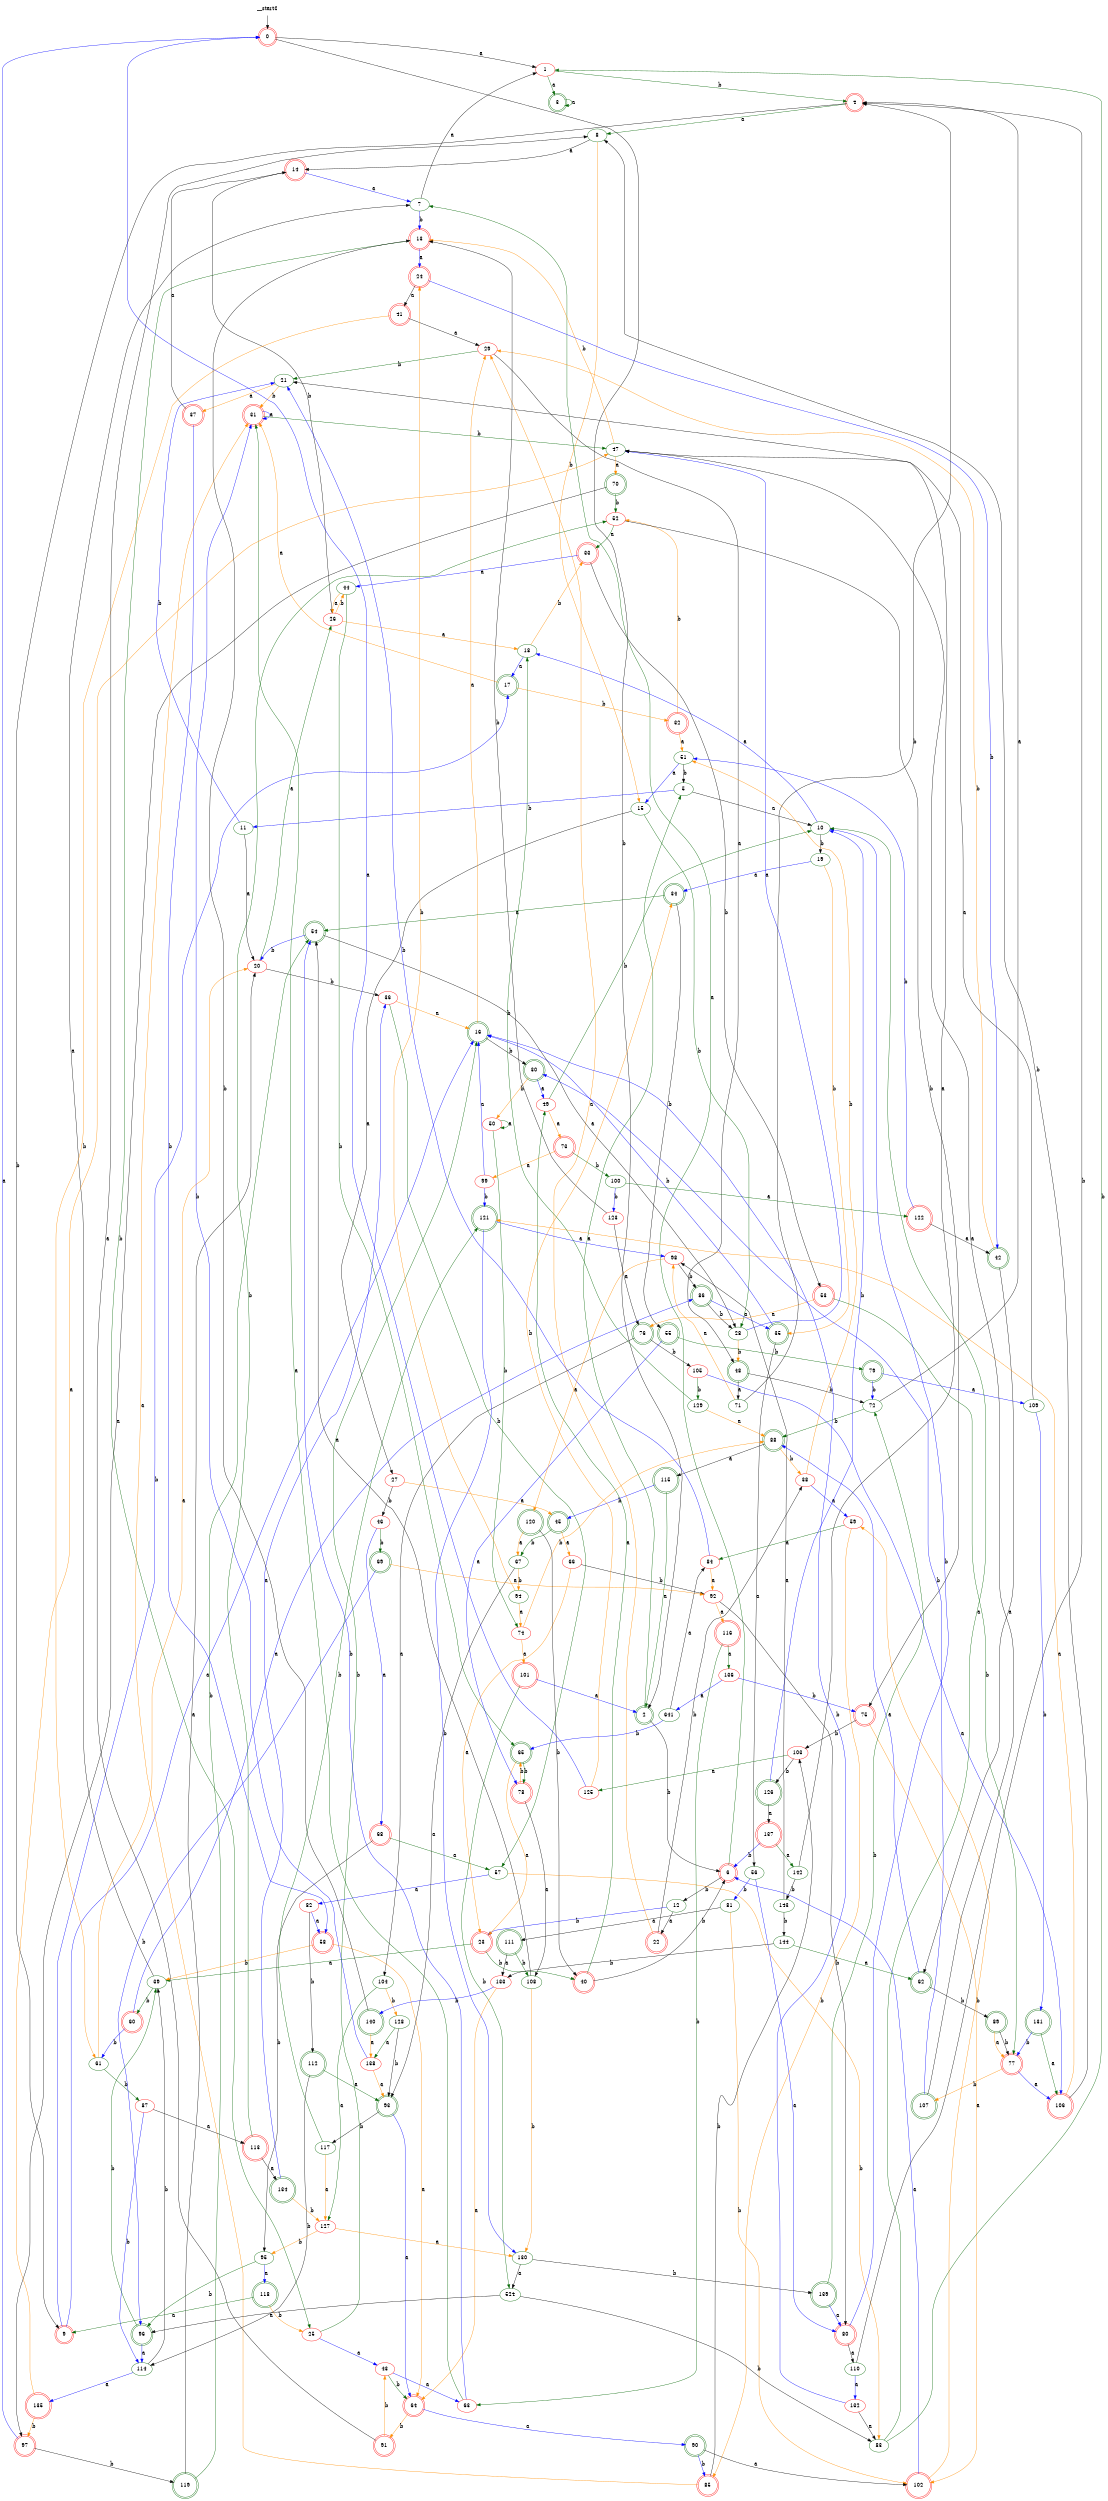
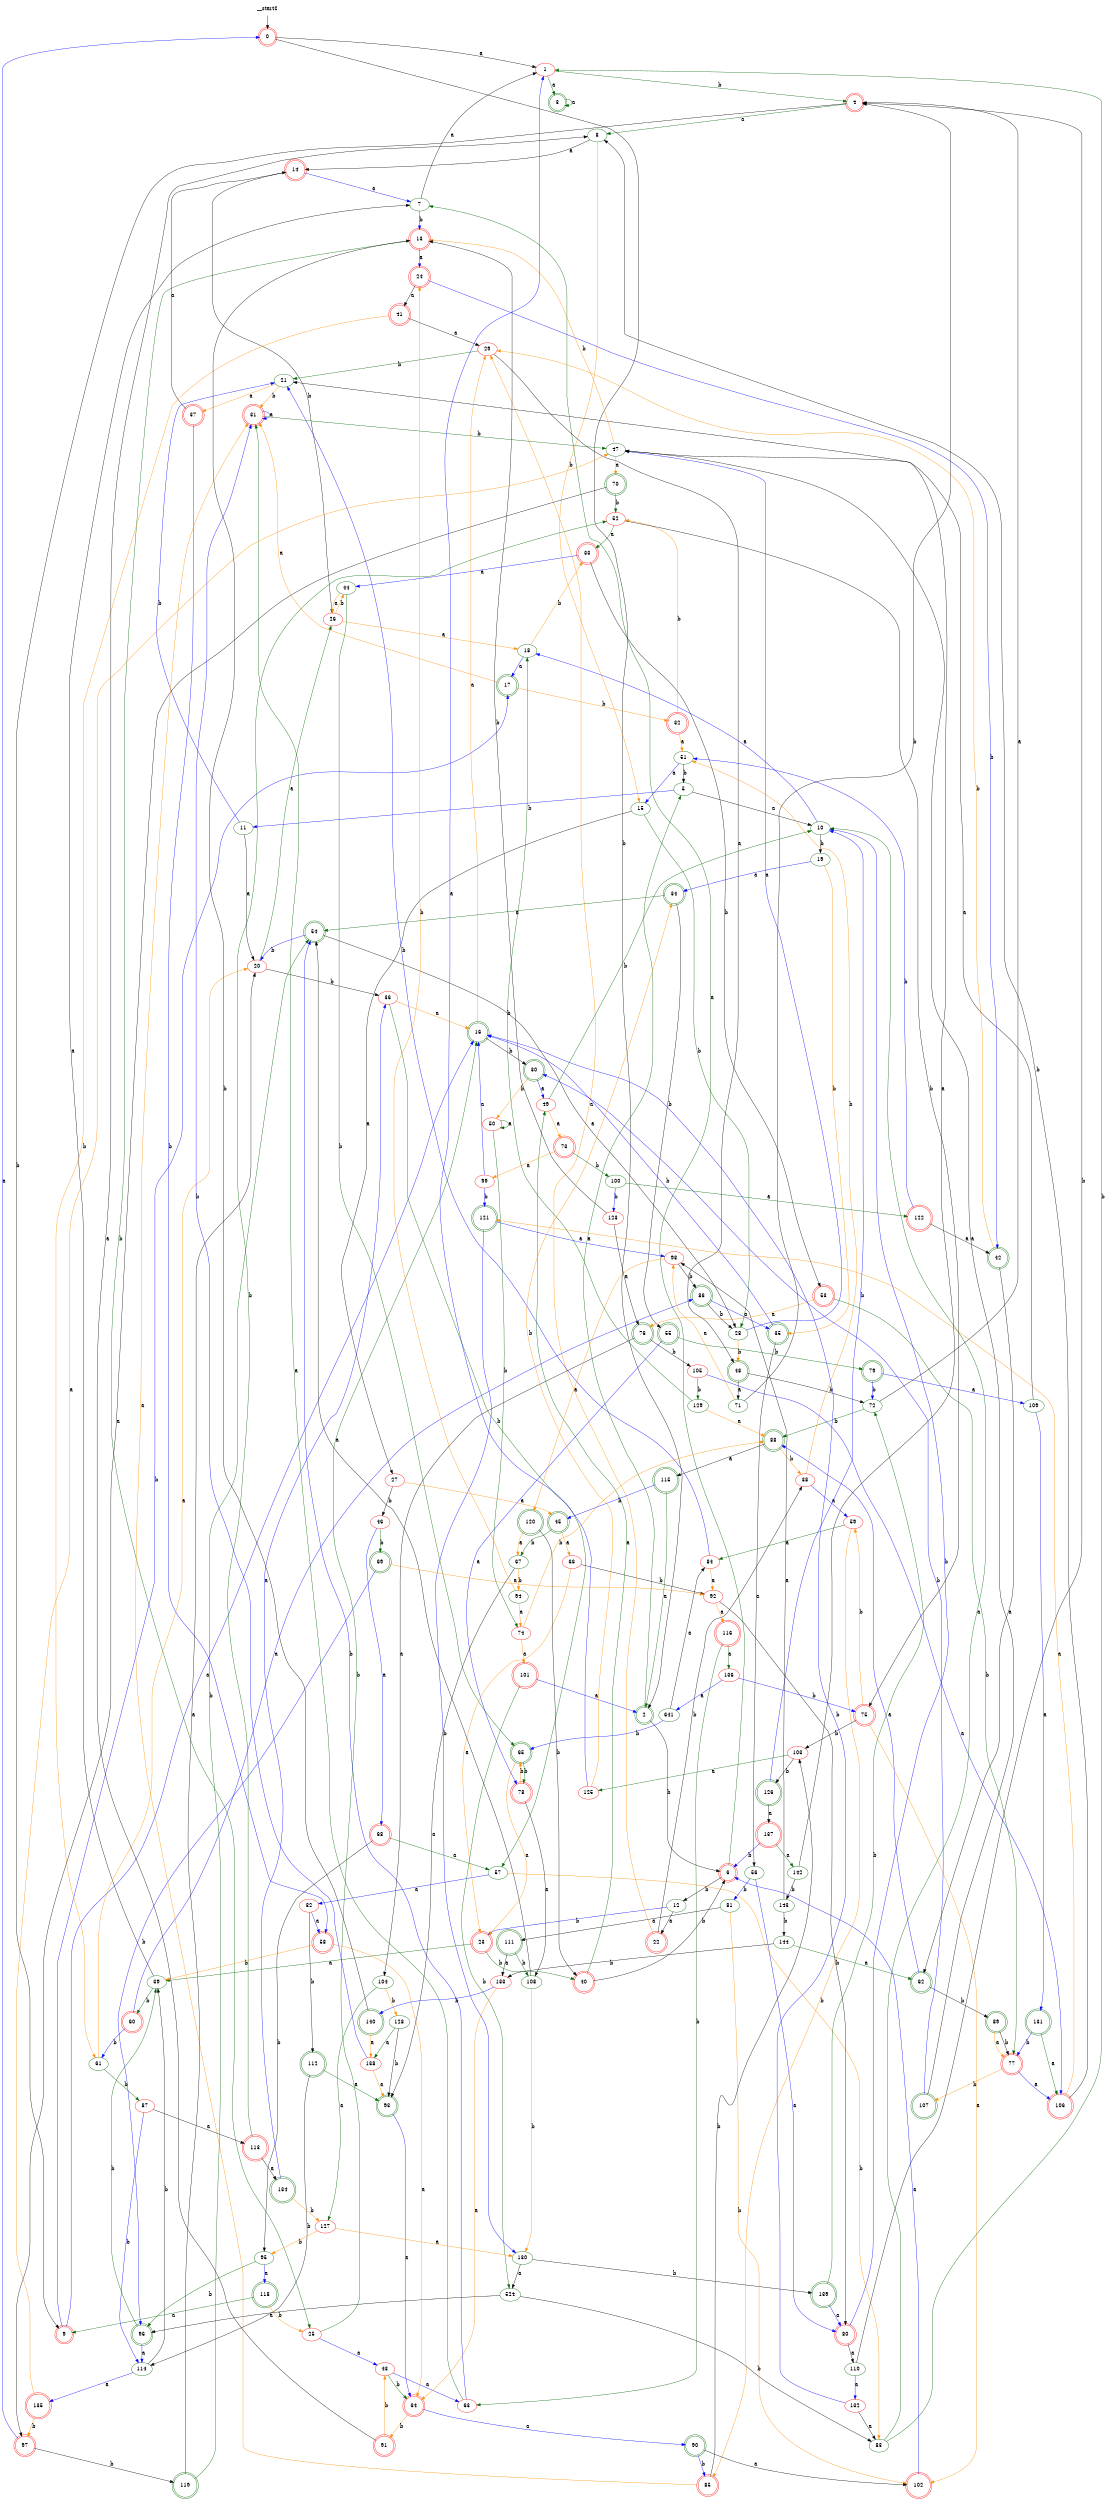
edge "125" -> "0": now "125" -> "1"
edge "109" -> "131": label "b" -> "a"
edge "102" -> "59": now "75" -> "59"
node "117": removed
